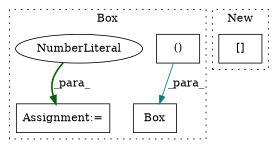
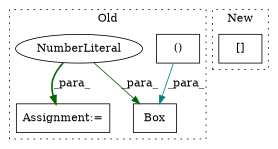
cluster "Box": label "Box" -> "Old"
edge "NumberLiteral" -> "Box": added, label "_para_"
